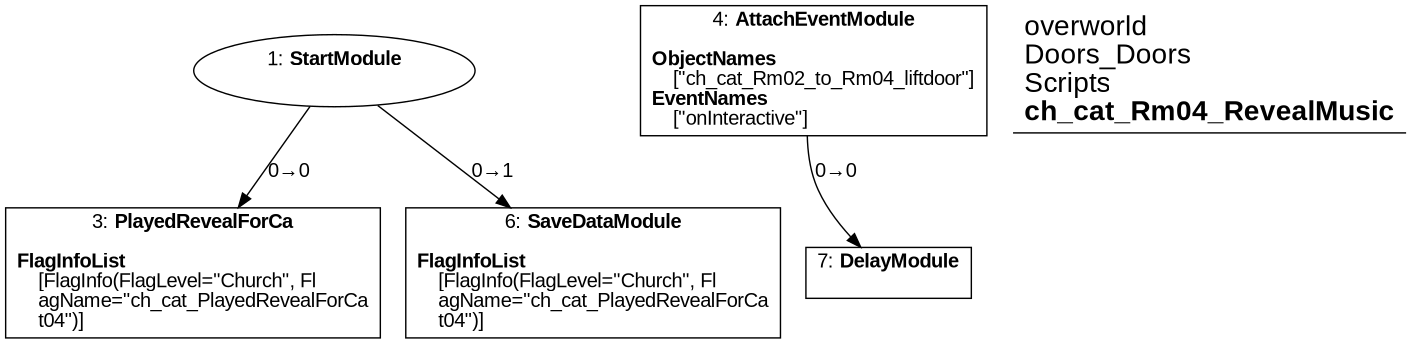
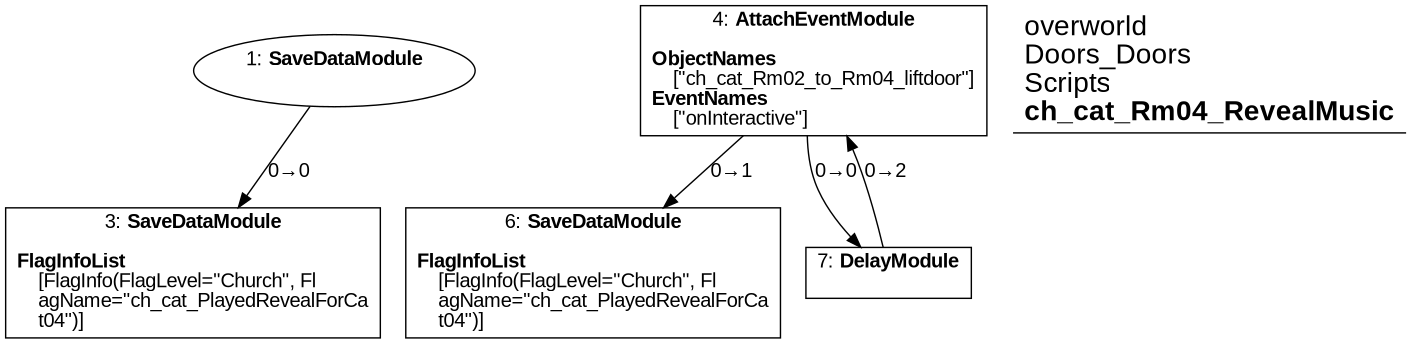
node "1:": text "StartModule" -> "SaveDataModule"
edge "1:" -> "6:": now "4:" -> "6:"
edge "7:" -> "4:": added, label "0→2"
node "3:": text "PlayedRevealForCa" -> "SaveDataModule"
